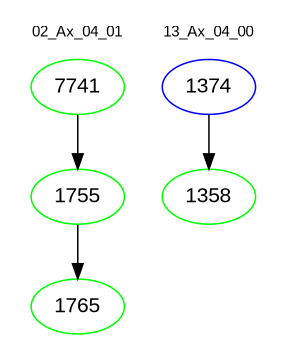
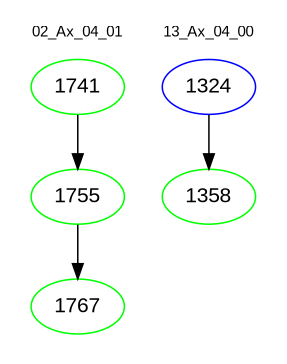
node "7741": label "7741" -> "1741"
node "1374": label "1374" -> "1324"
node "1765": label "1765" -> "1767"
